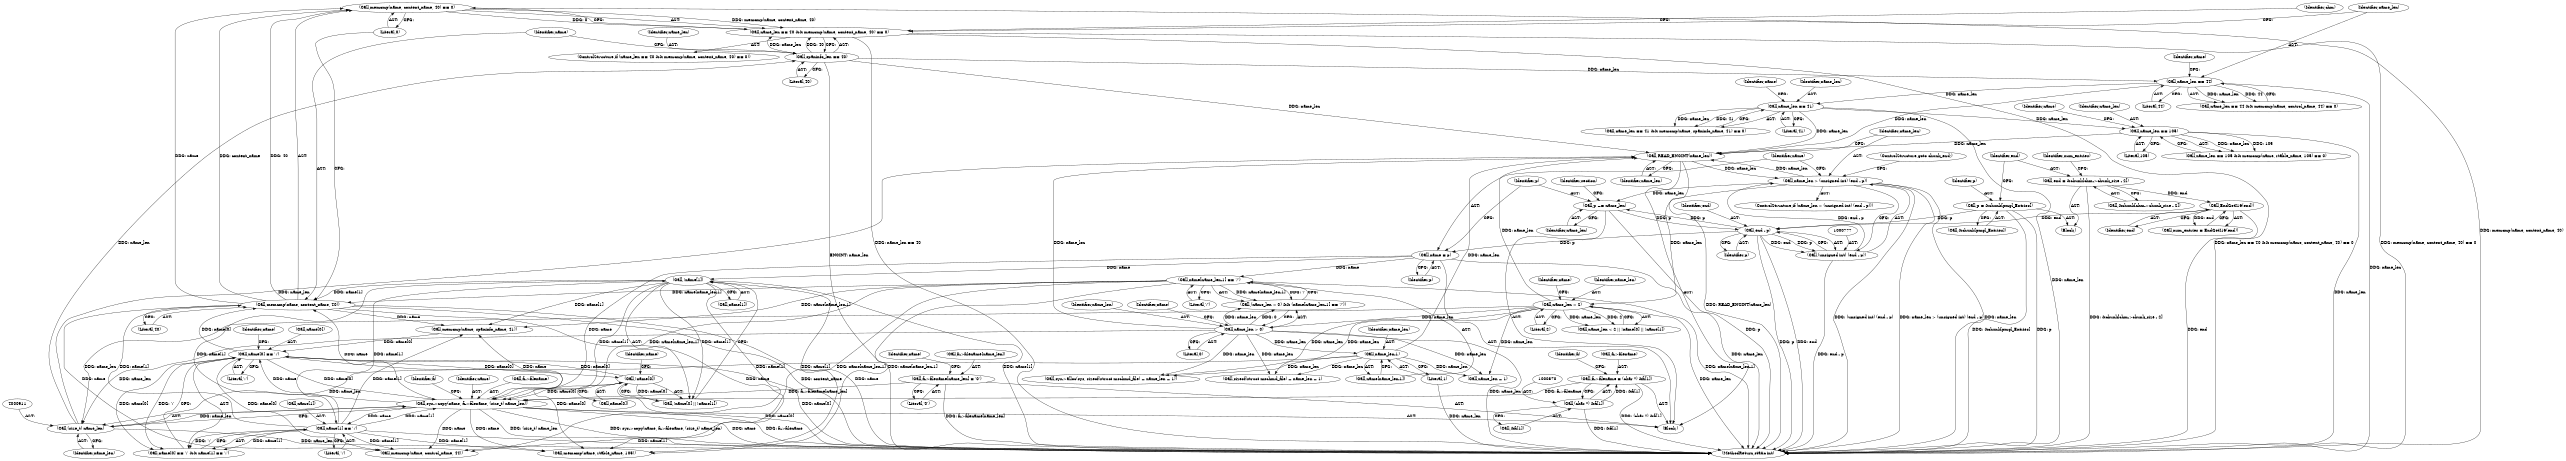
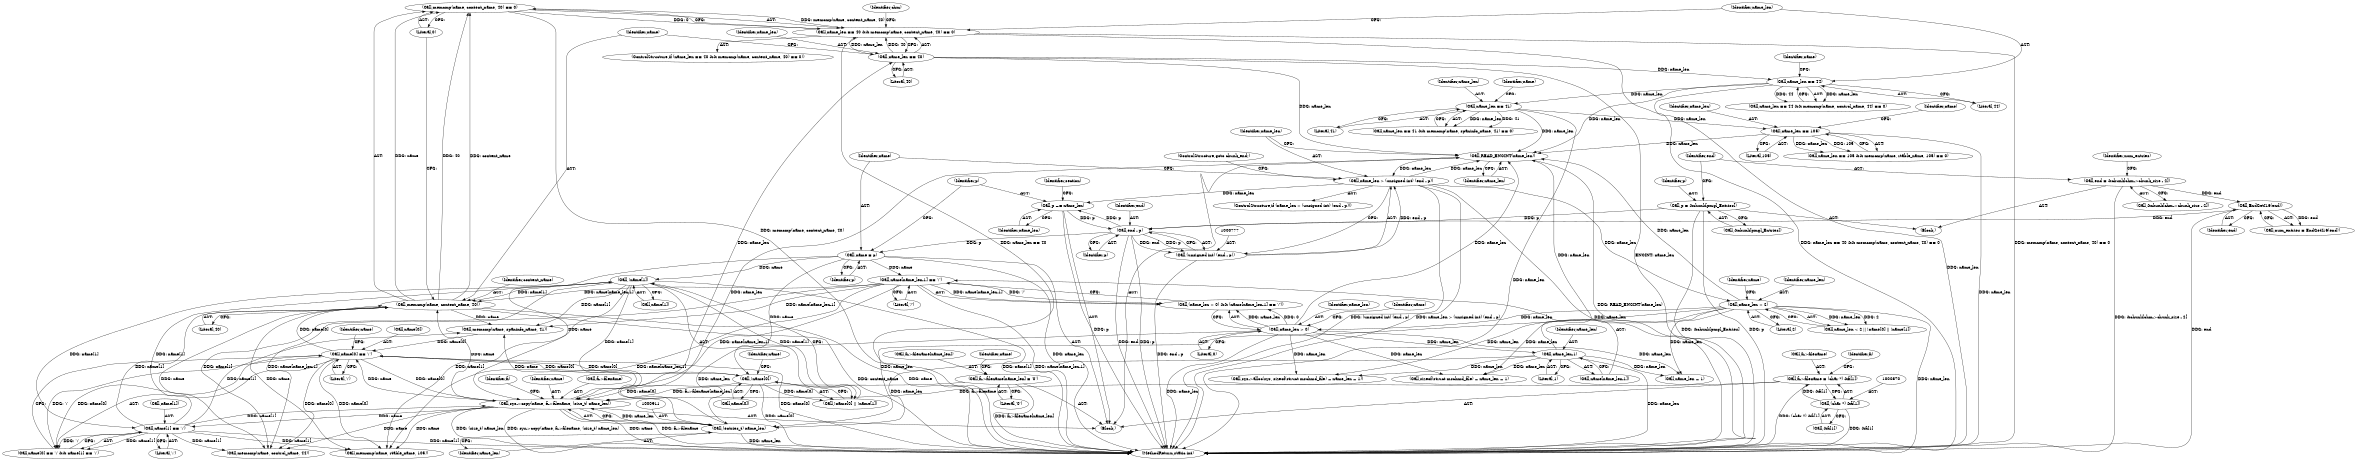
node "(Call,spaninfo_len == 40)": label "(Call,spaninfo_len == 40)" -> "(Call,name_len == 40)"
node "(Identifier,content_name)": added
edge "(Call,name = p)" -> "(Call,!name[0])": added, label "DDG: name"
node "4000911": label "4000911" -> "1000911"
node "(Call,(size_t) name_len)": label "(Call,(size_t) name_len)" -> "(Call,(entries_t) name_len)"
edge "(Literal,1)" -> "(MethodReturn,static int)": now "(Call,name_len-1)" -> "(MethodReturn,static int)"
